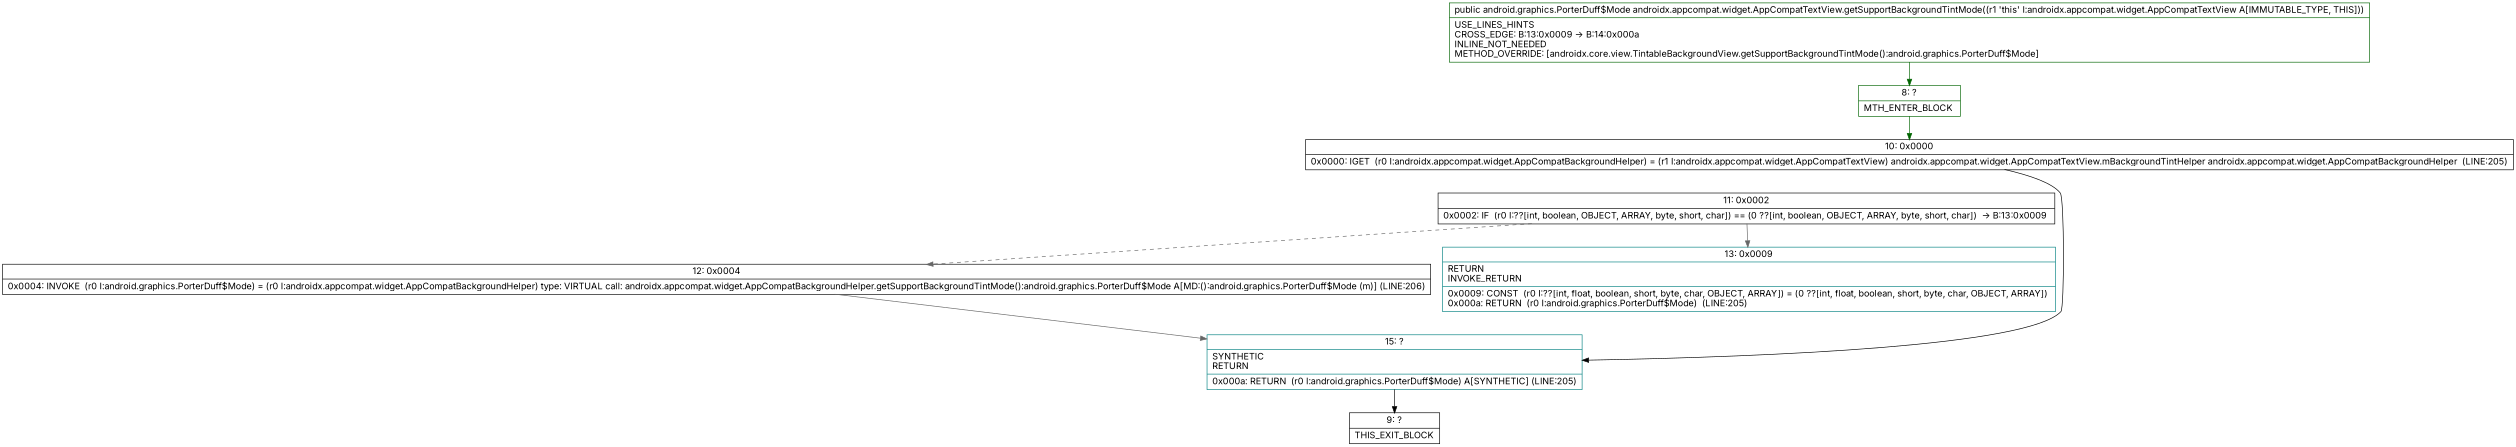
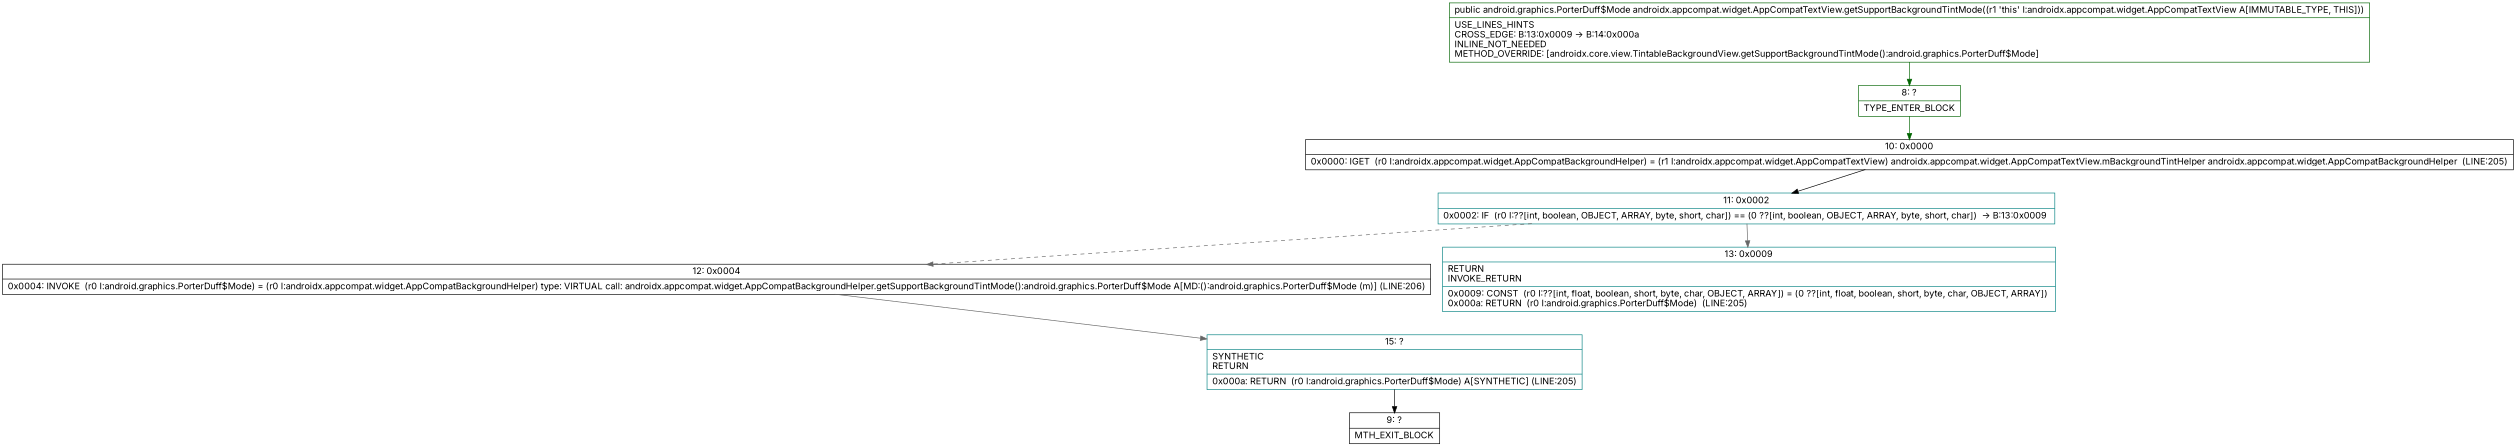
node "8: ?": text "MTH_ENTER_BLOCK" -> "TYPE_ENTER_BLOCK"
node "11: 0x0002": color black -> teal
edge "10: 0x0000" -> "15: ?": now "10: 0x0000" -> "11: 0x0002"
node "9: ?": text "THIS_EXIT_BLOCK" -> "MTH_EXIT_BLOCK"
